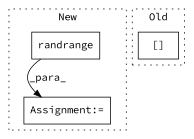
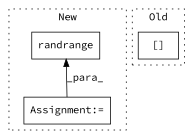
edge "randrange" -> "Assignment:=": reversed
